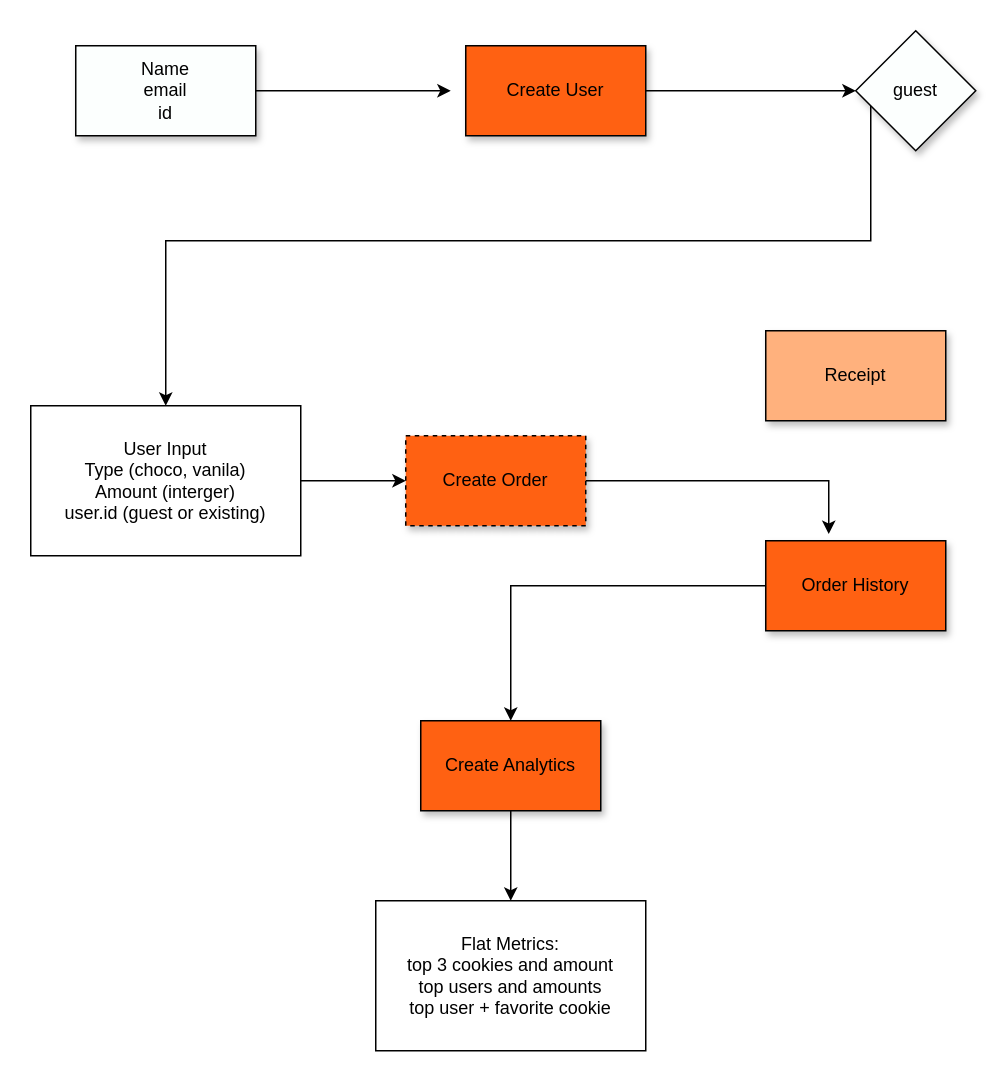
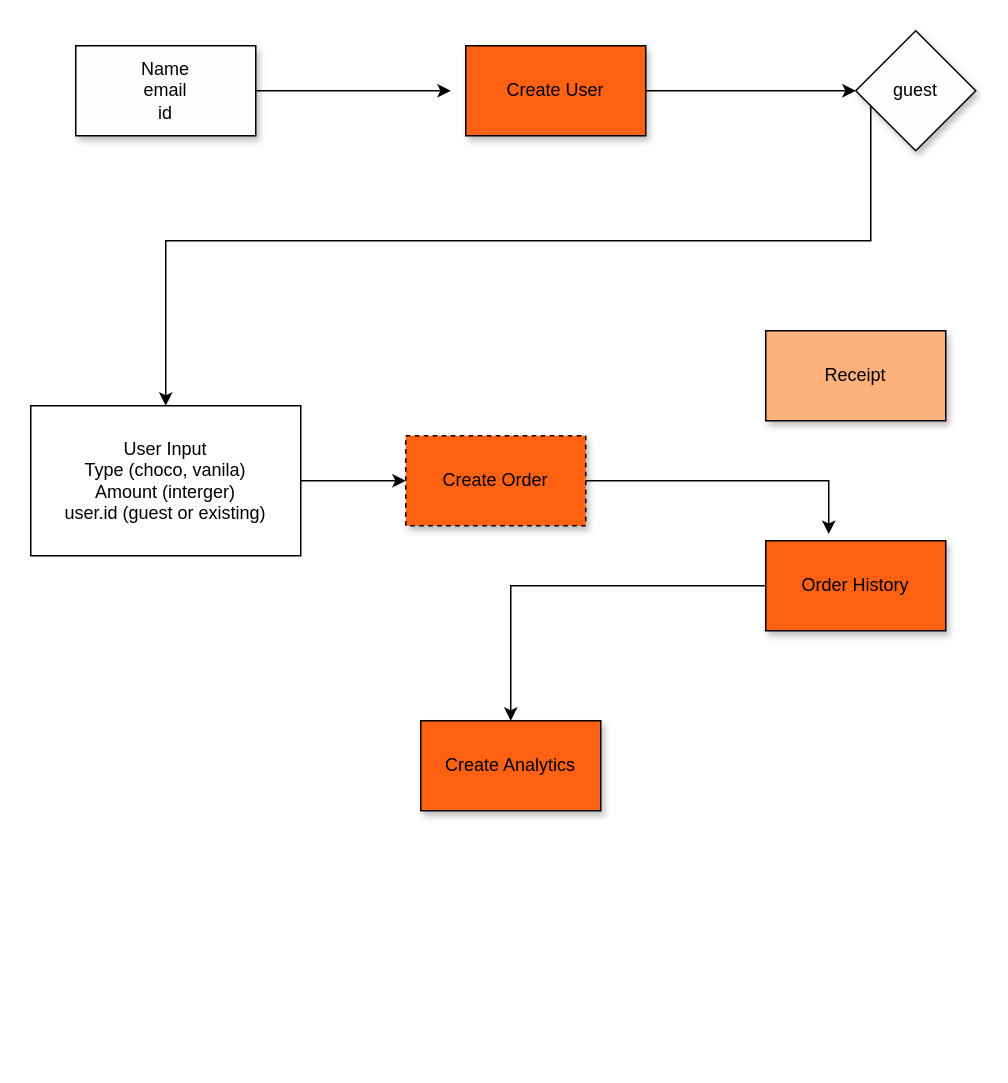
edge "Create Analytics" -> "Flat Metrics: top 3 cookies and amount top users and amounts top user + favorite cookie": removed
node "Flat Metrics: top 3 cookies and amount top users and amounts top user + favorite cookie": removed
